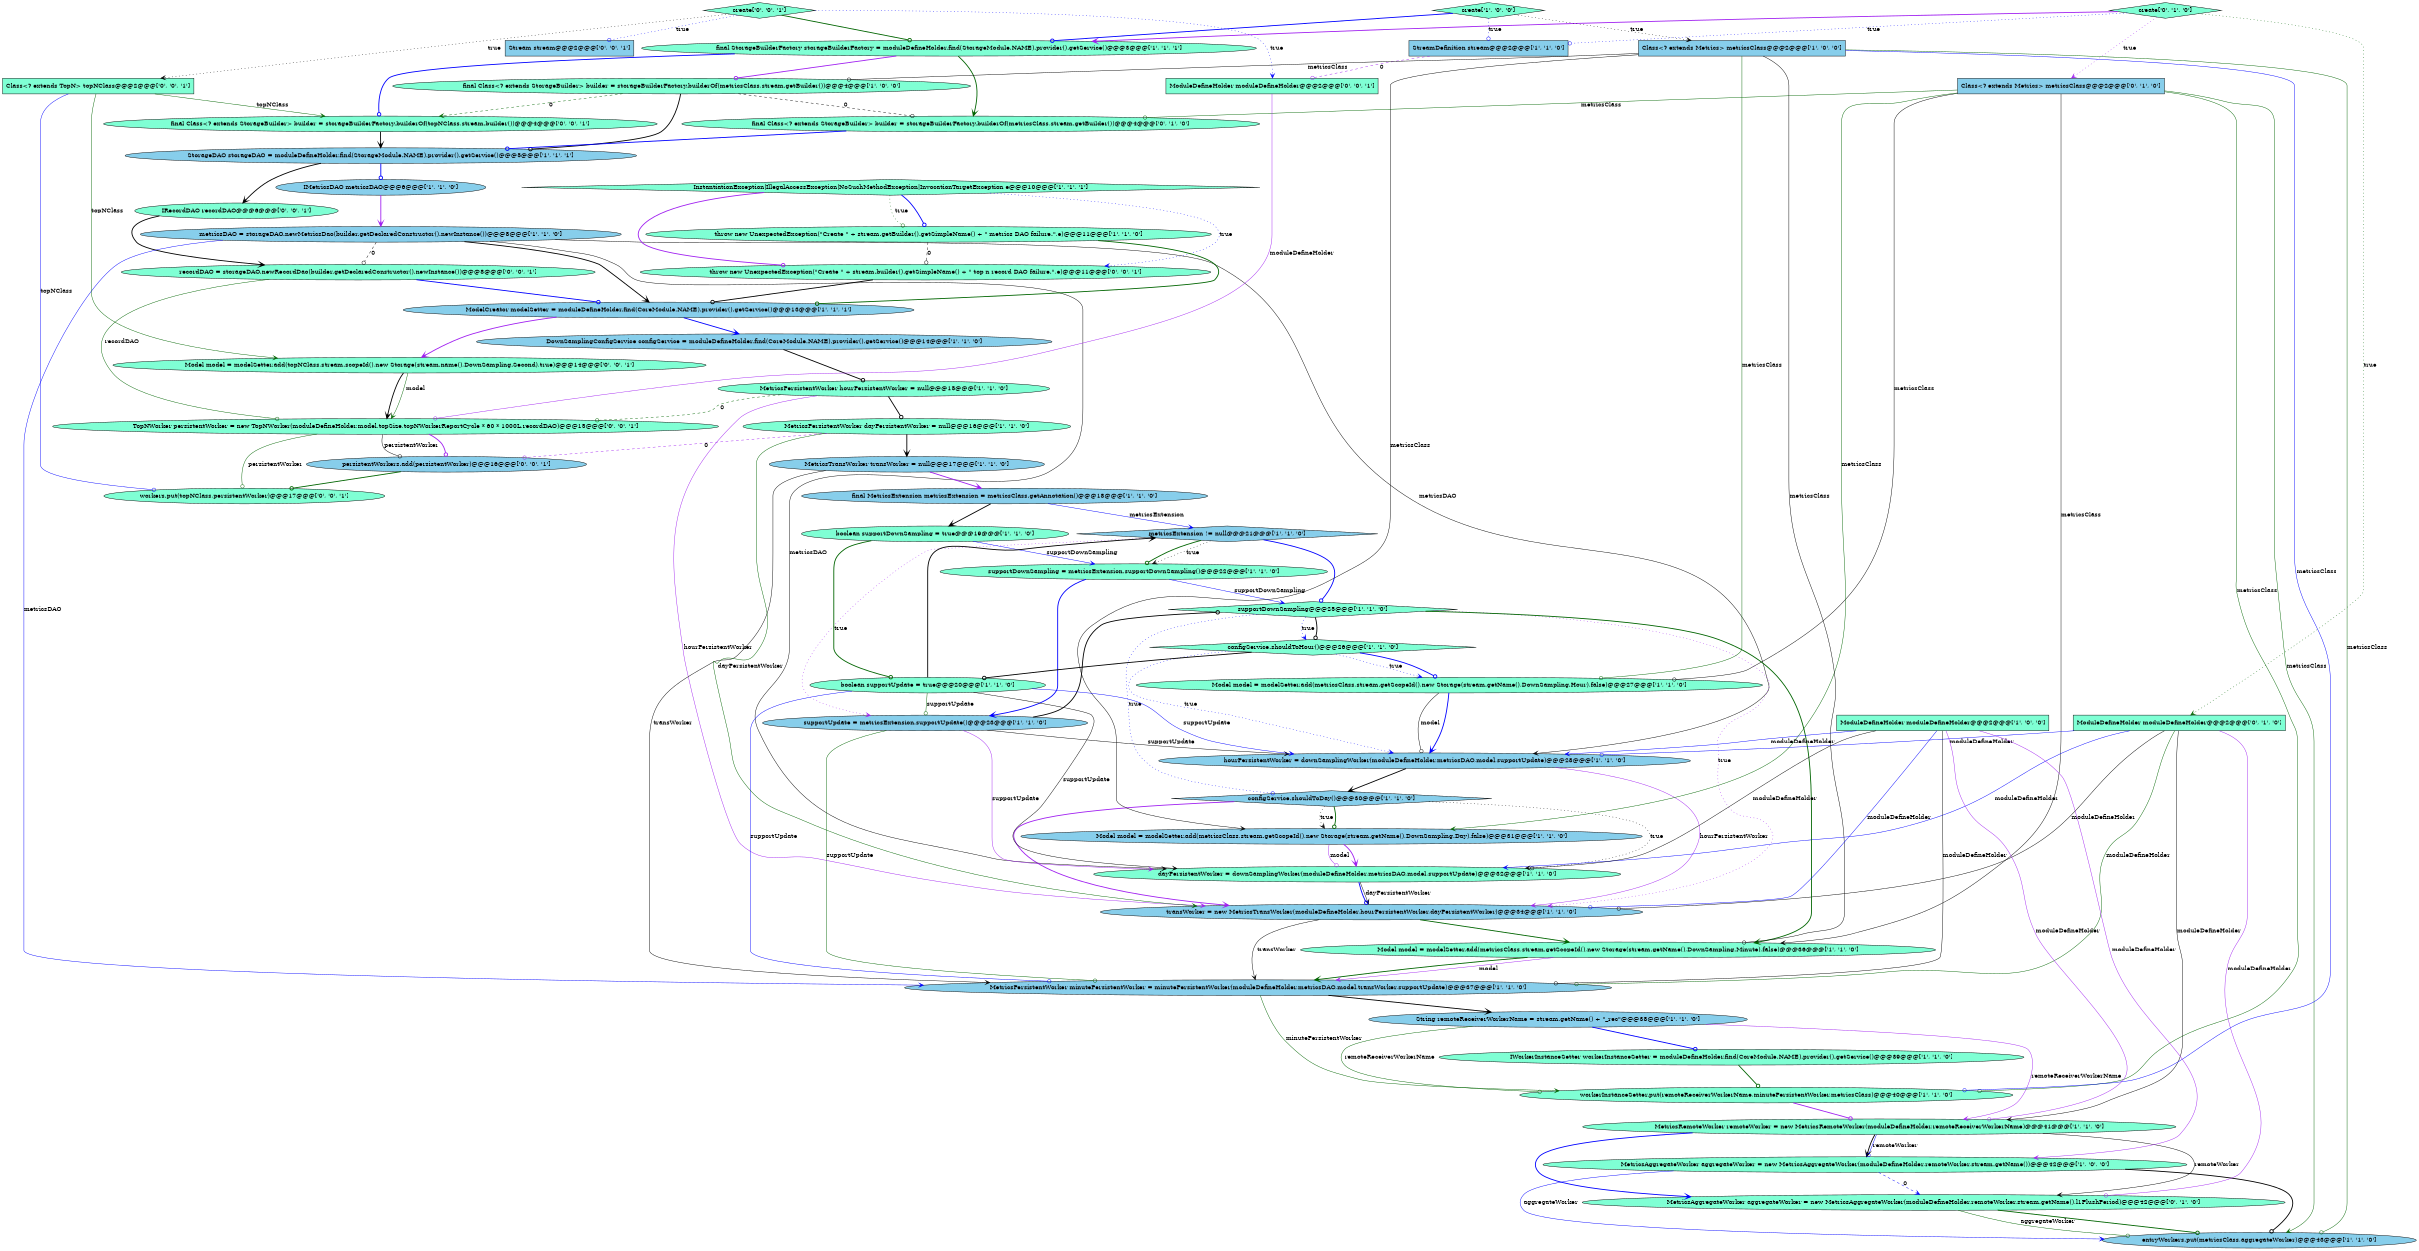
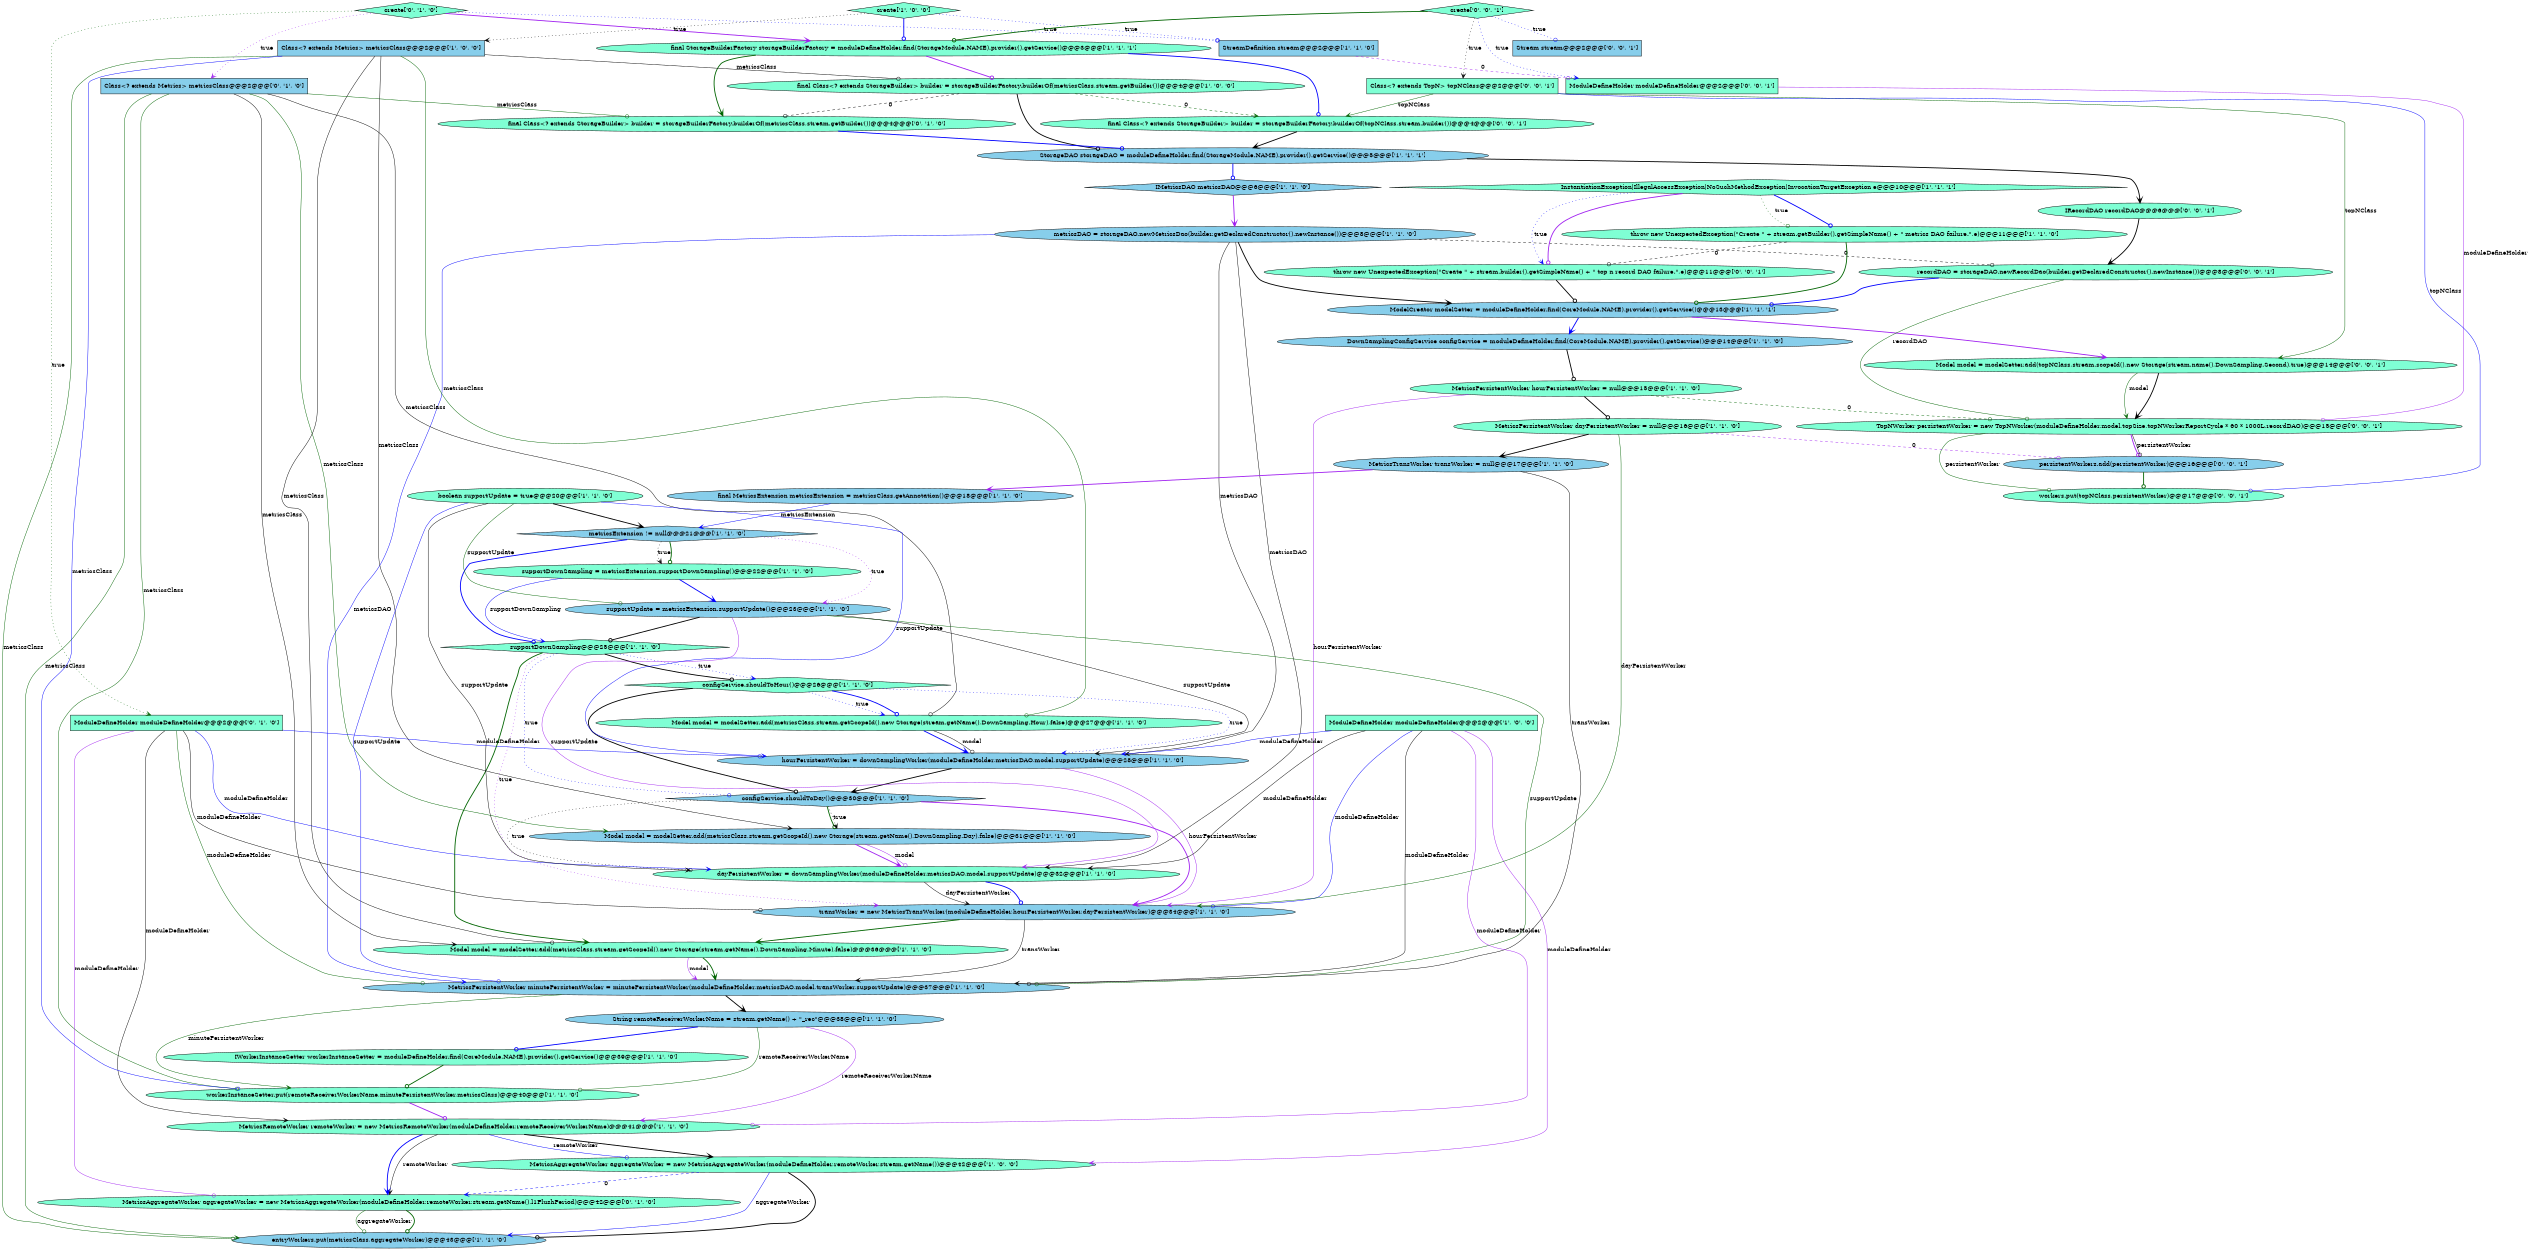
node "IMetricsDAO metricsDAO@@@6@@@['1', '1', '0']": shape ellipse -> diamond
node "boolean supportDownSampling = true@@@19@@@['1', '1', '0']": removed
edge "configService.shouldToHour()@@@26@@@['1', '1', '0']" -> "boolean supportUpdate = true@@@20@@@['1', '1', '0']": now "configService.shouldToHour()@@@26@@@['1', '1', '0']" -> "configService.shouldToDay()@@@30@@@['1', '1', '0']"
